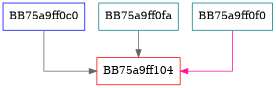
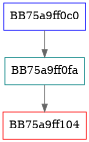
node "BB75a9ff0f0": removed
edge "BB75a9ff0c0" -> "BB75a9ff104": now "BB75a9ff0c0" -> "BB75a9ff0fa"
